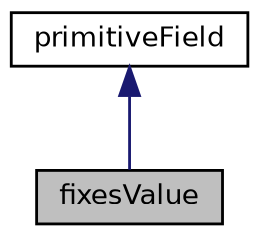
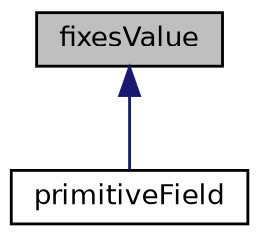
edge "fixesValue" -> "primitiveField": reversed
